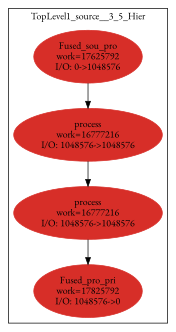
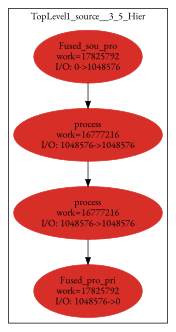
node "Fused_sou_pro work=17625792 I/O: 0->1048576": label "Fused_sou_pro work=17625792 I/O: 0->1048576" -> "Fused_sou_pro work=17825792 I/O: 0->1048576"
